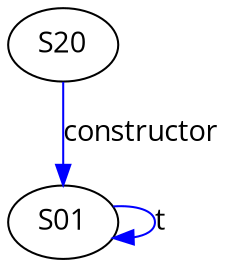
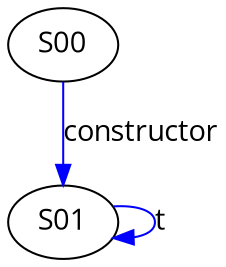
node "S20": label "S20" -> "S00"
